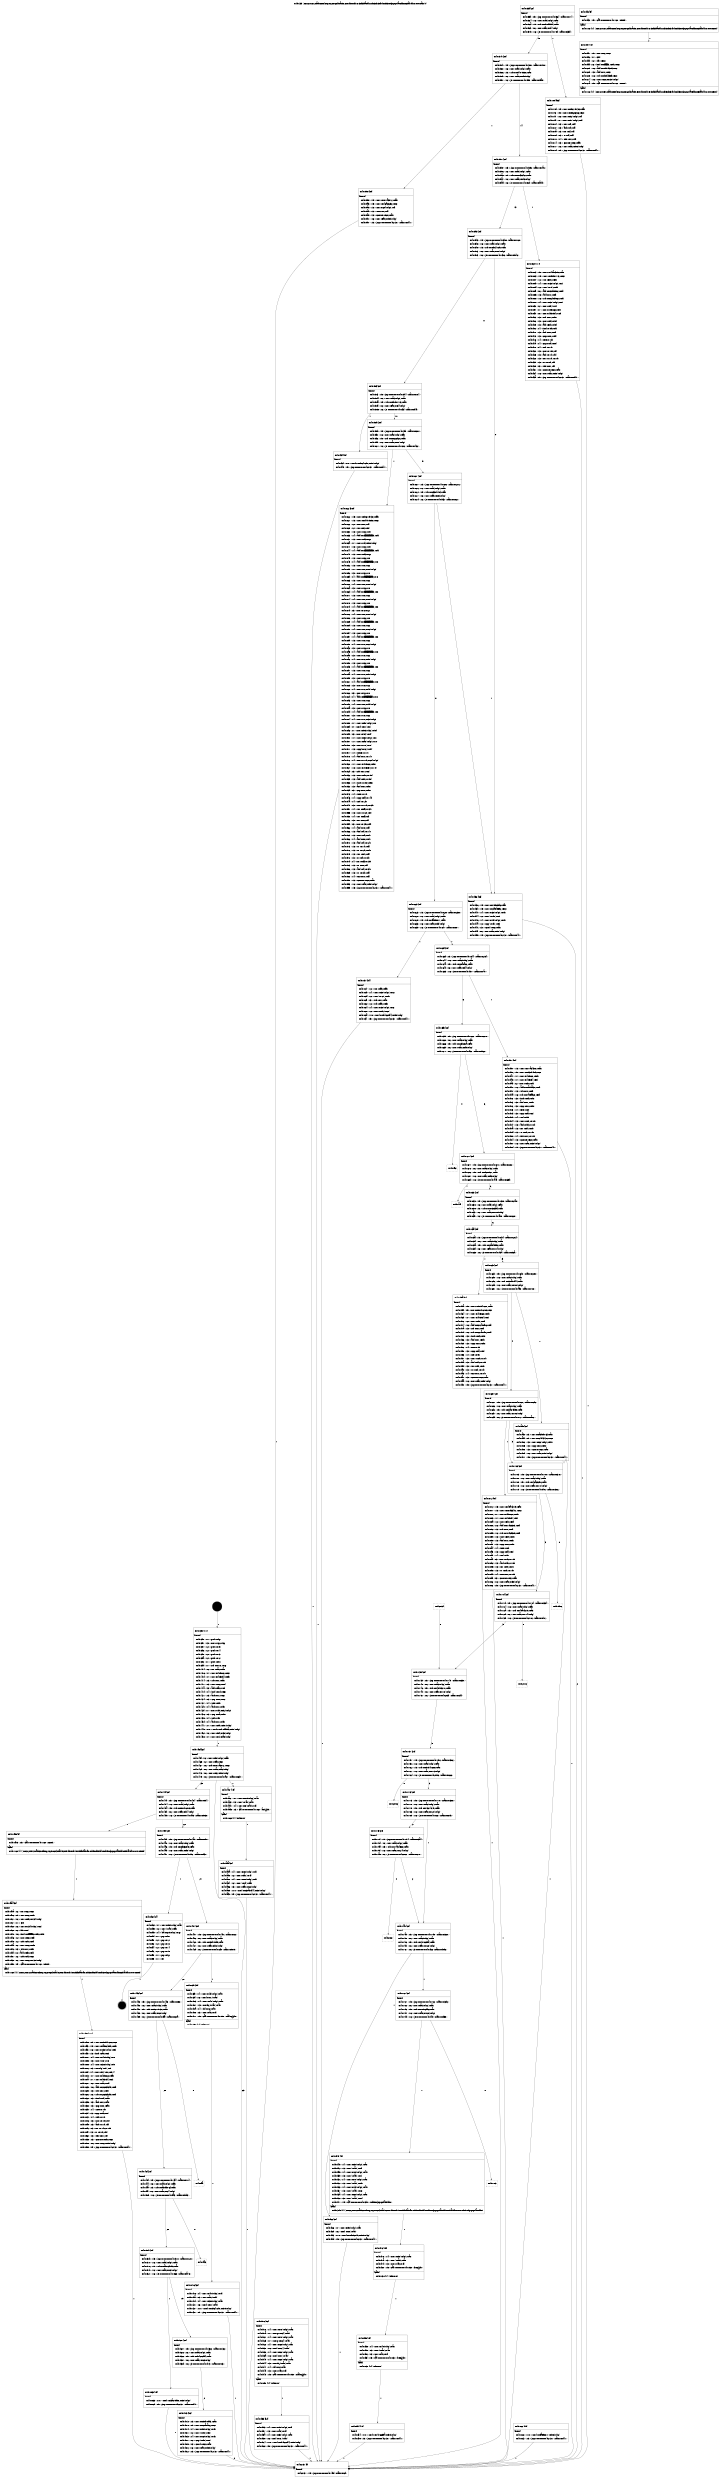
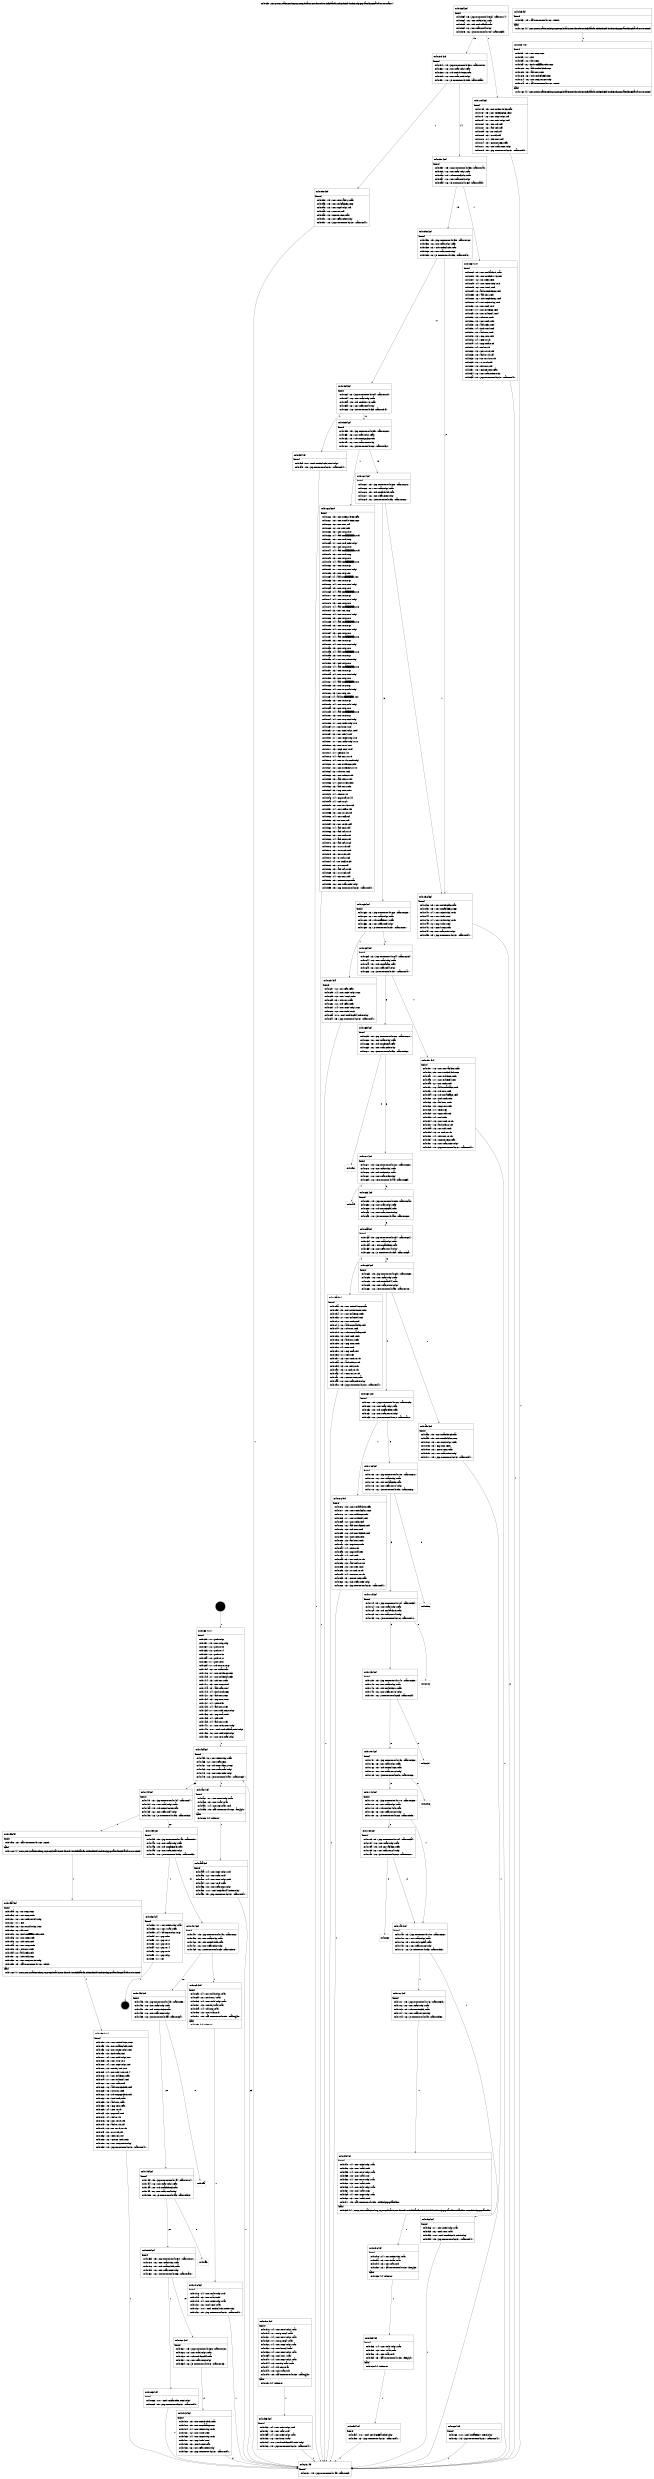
edge "0x40203f" -> "0x40173b [28]": reversed
edge "0x40145f [32]" -> "0x402131 [5]": reversed
node "0x4017e3": removed
